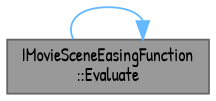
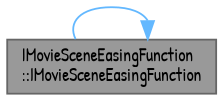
node "IMovieSceneEasingFunction ::Evaluate": label "IMovieSceneEasingFunction ::Evaluate" -> "IMovieSceneEasingFunction ::IMovieSceneEasingFunction"
